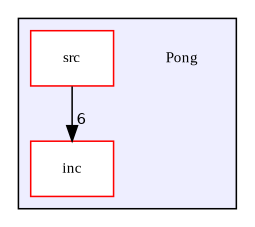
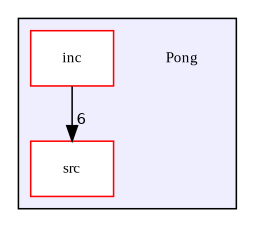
edge "src" -> "inc": reversed
